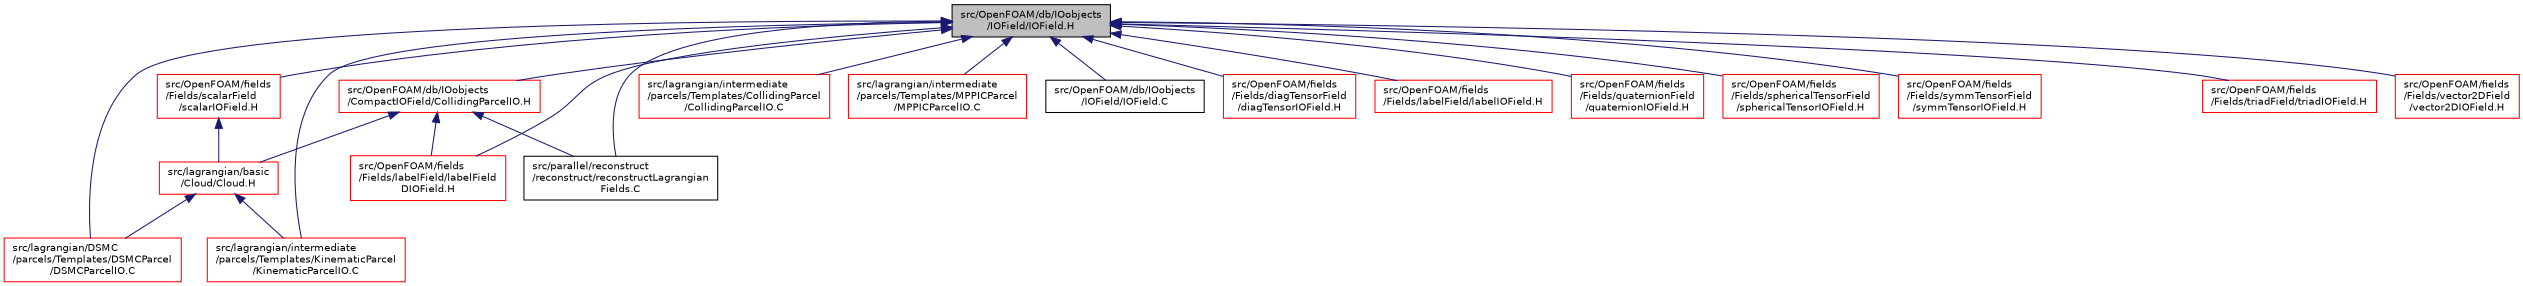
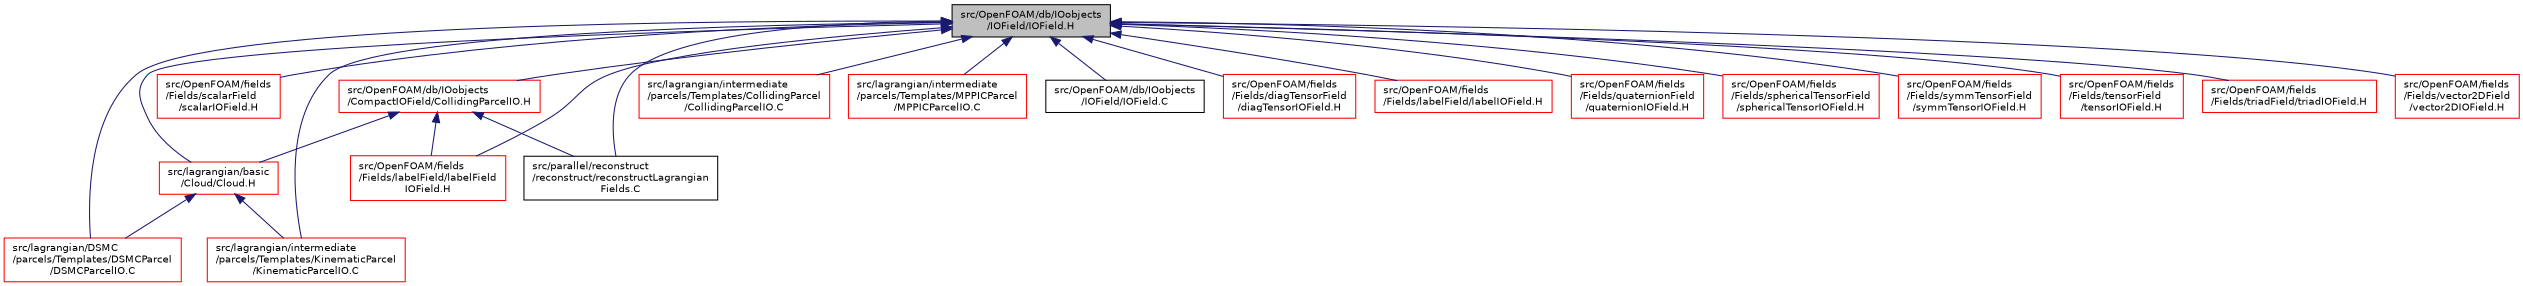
node "src/OpenFOAM/fields /Fields/tensorField /tensorIOField.H": added
edge "src/lagrangian/basic /Cloud/Cloud.H" -> "src/OpenFOAM/fields /Fields/scalarField /scalarIOField.H": now "src/lagrangian/basic /Cloud/Cloud.H" -> "src/OpenFOAM/db/IOobjects /IOField/IOField.H"
node "src/OpenFOAM/fields /Fields/labelField/labelField DIOField.H": label "src/OpenFOAM/fields /Fields/labelField/labelField DIOField.H" -> "src/OpenFOAM/fields /Fields/labelField/labelField IOField.H"
